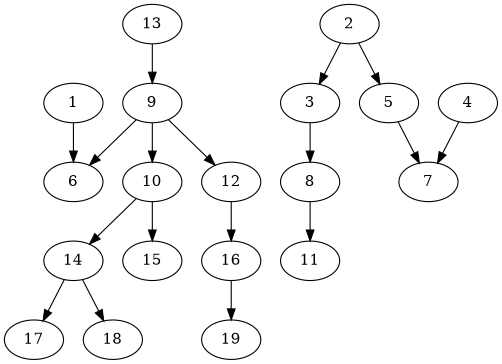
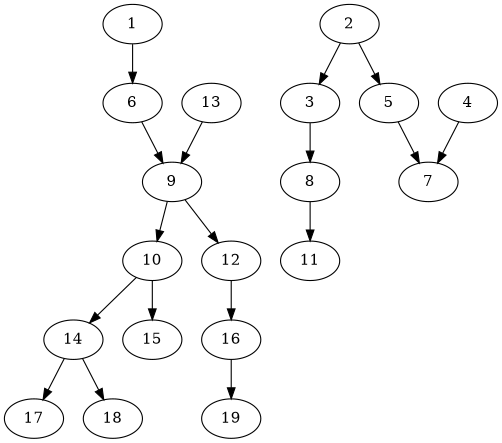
edge "9" -> "6": reversed
